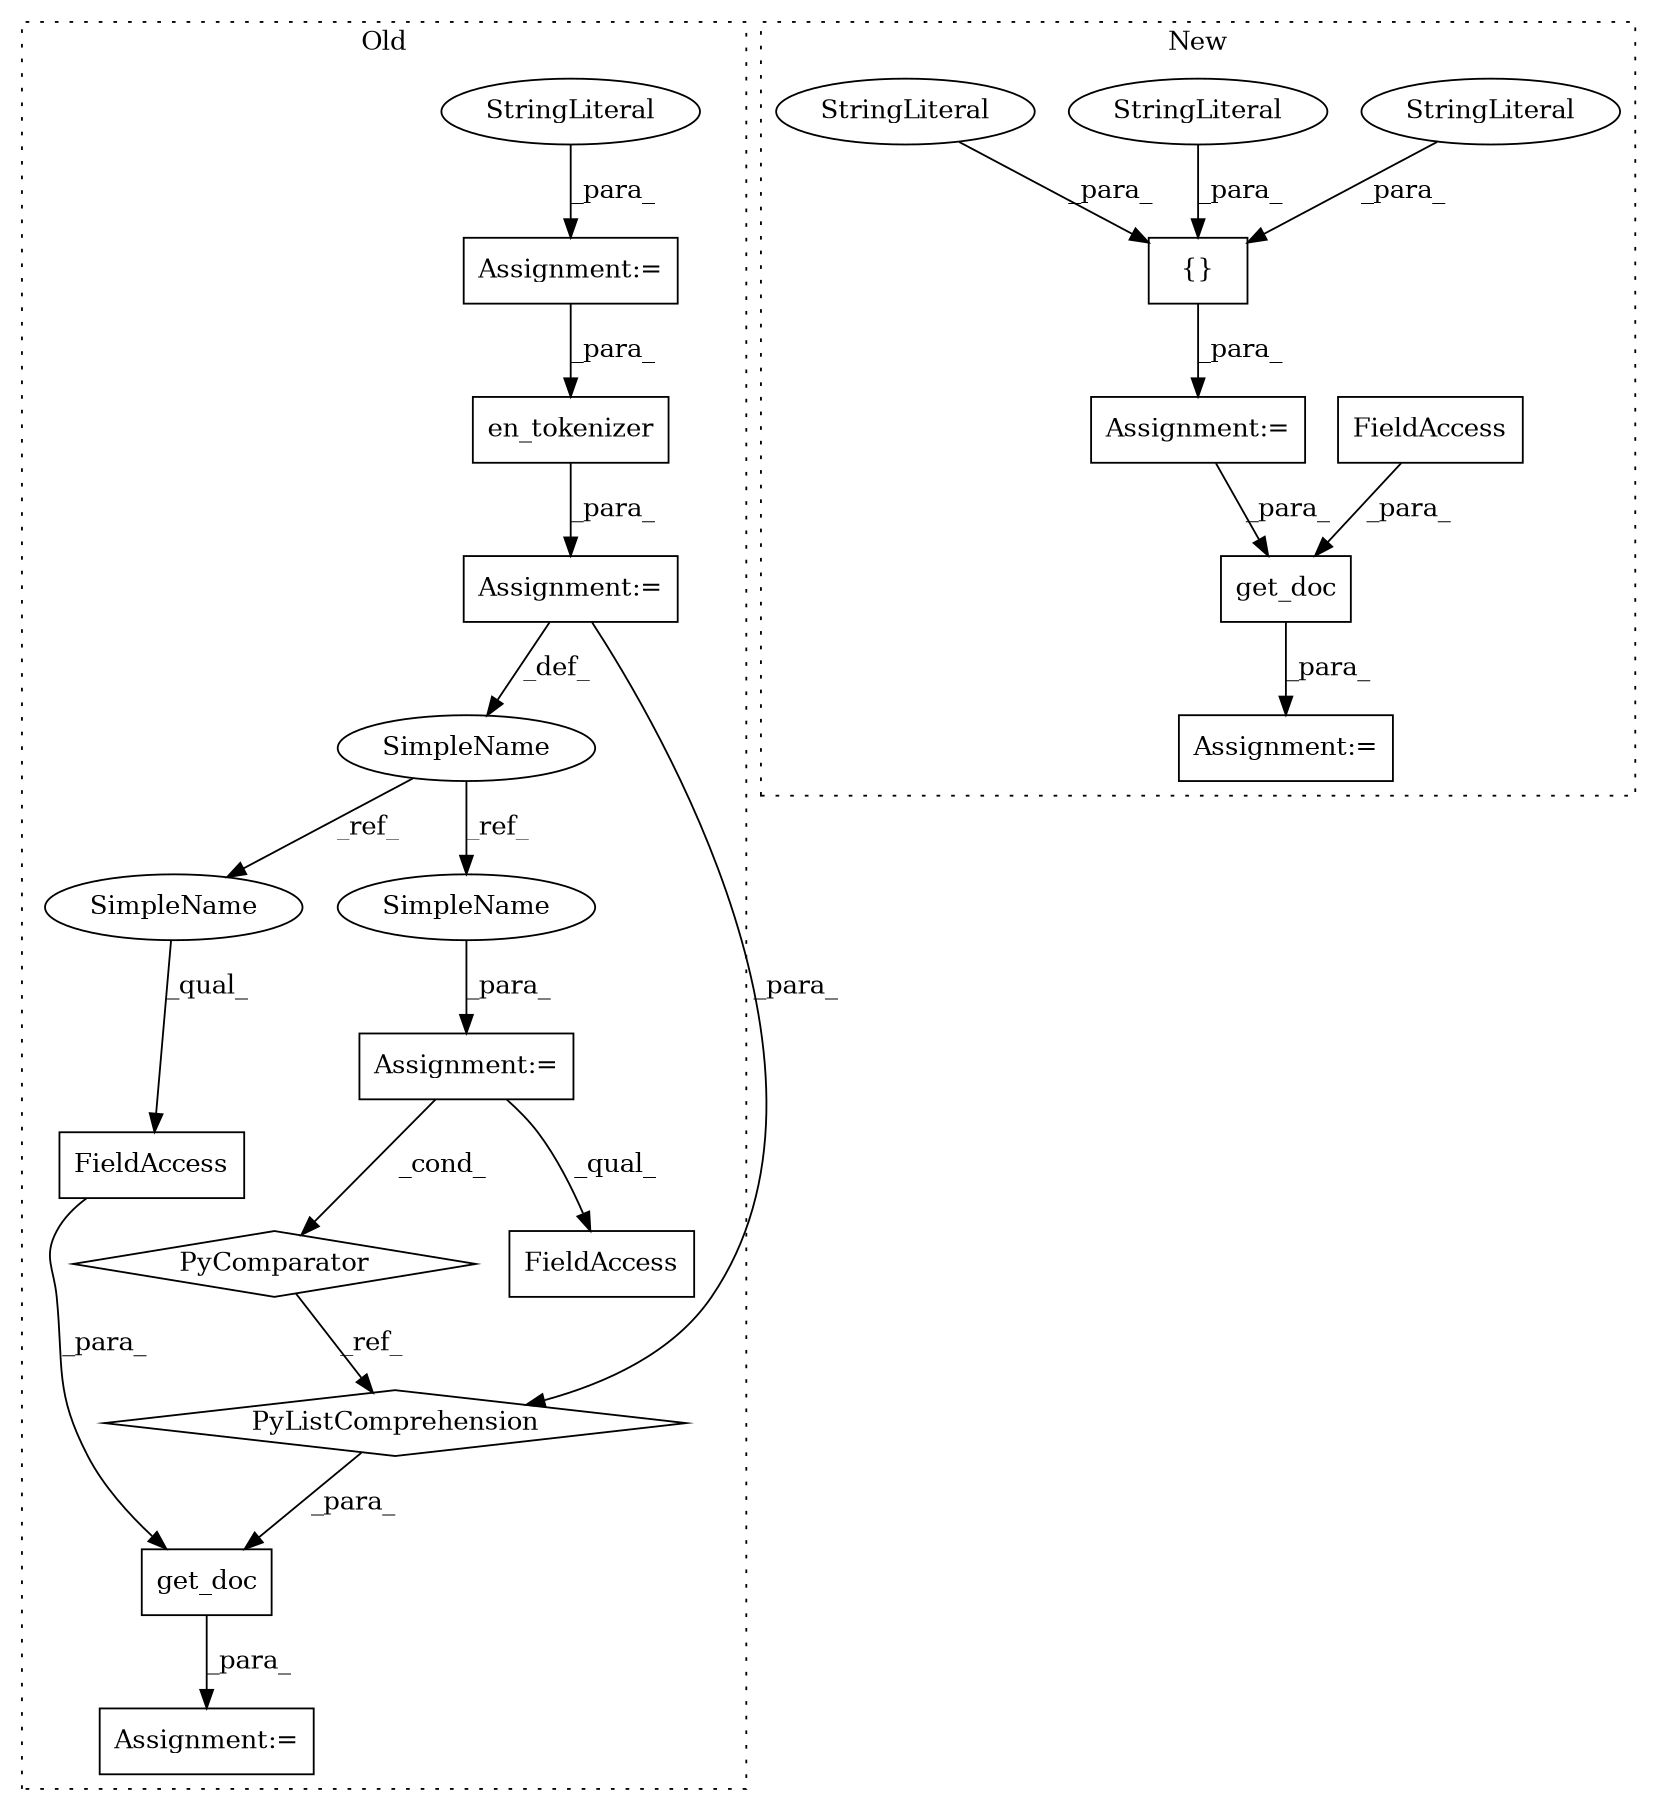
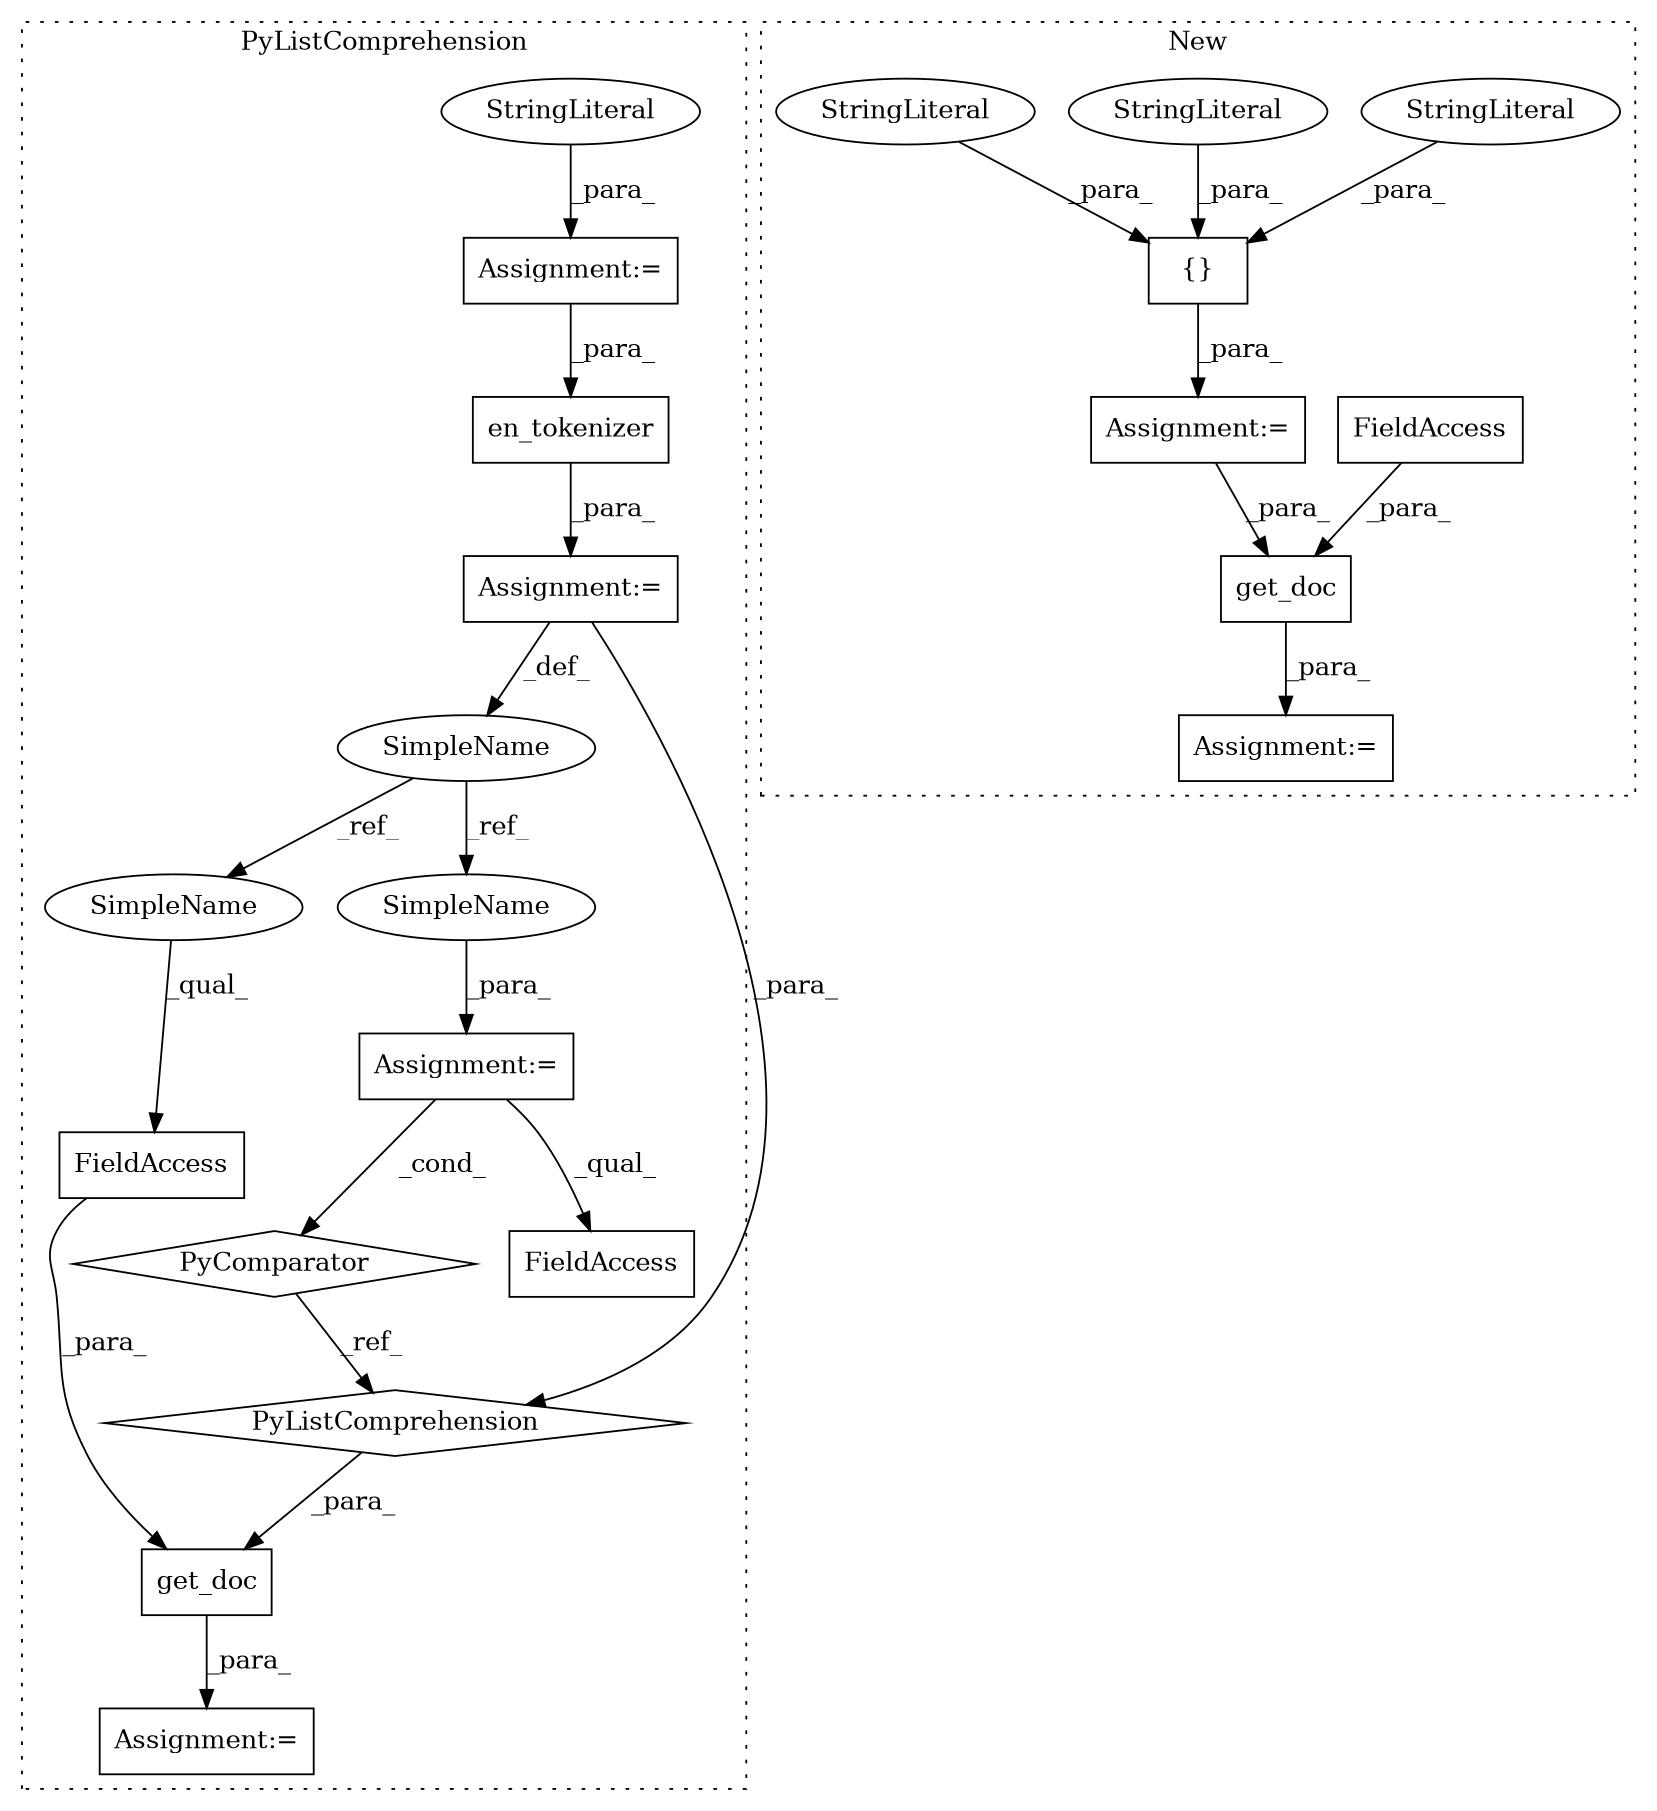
cluster "Old": label "Old" -> "PyListComprehension"
